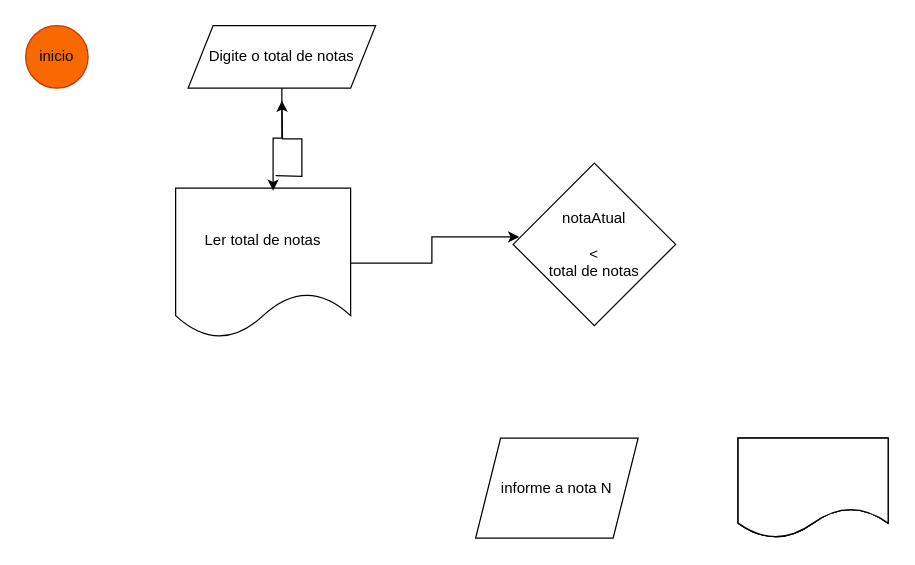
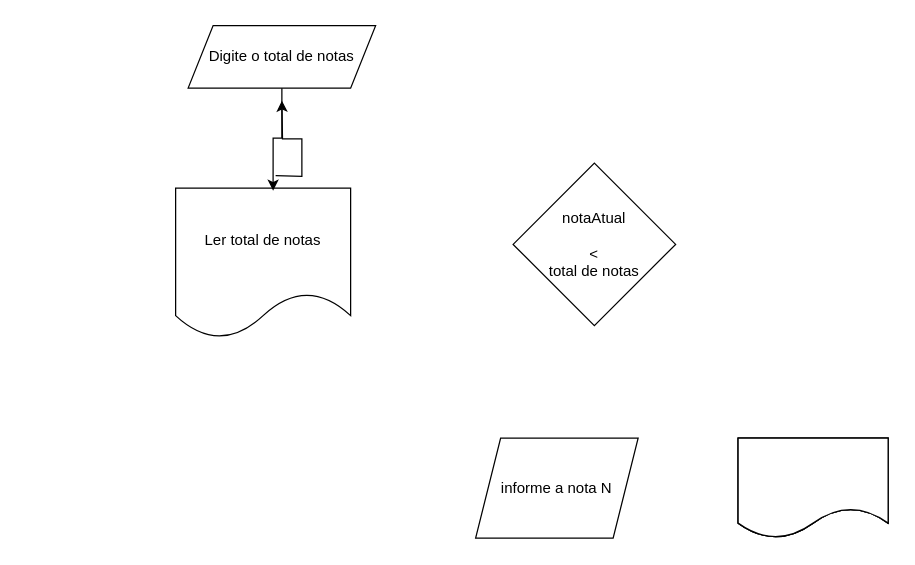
node "inicio": removed
edge "Ler total de notas" -> "notaAtual < total de notas": removed
